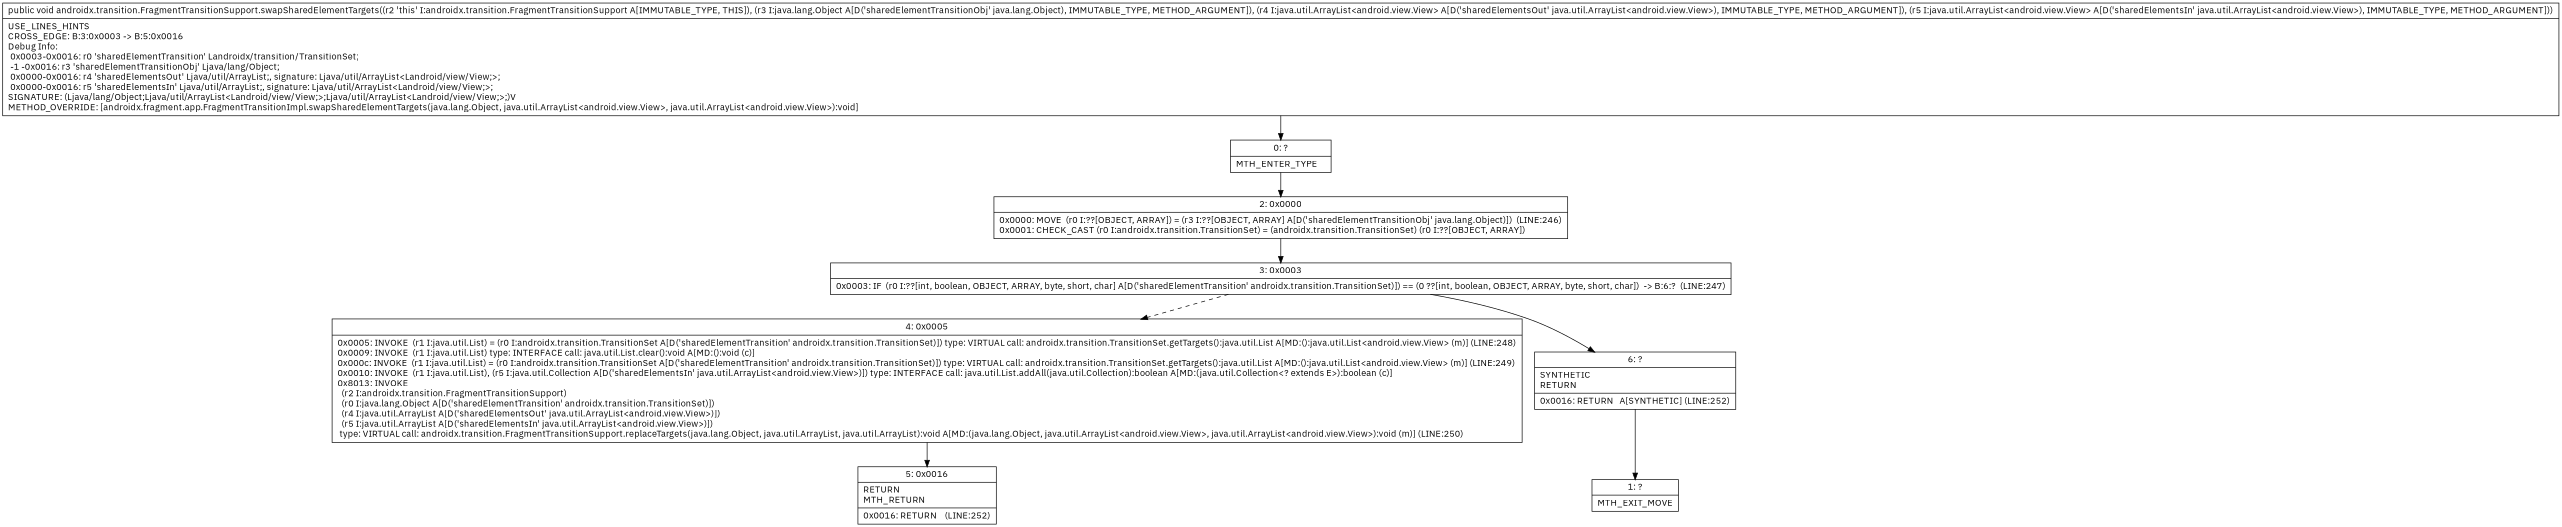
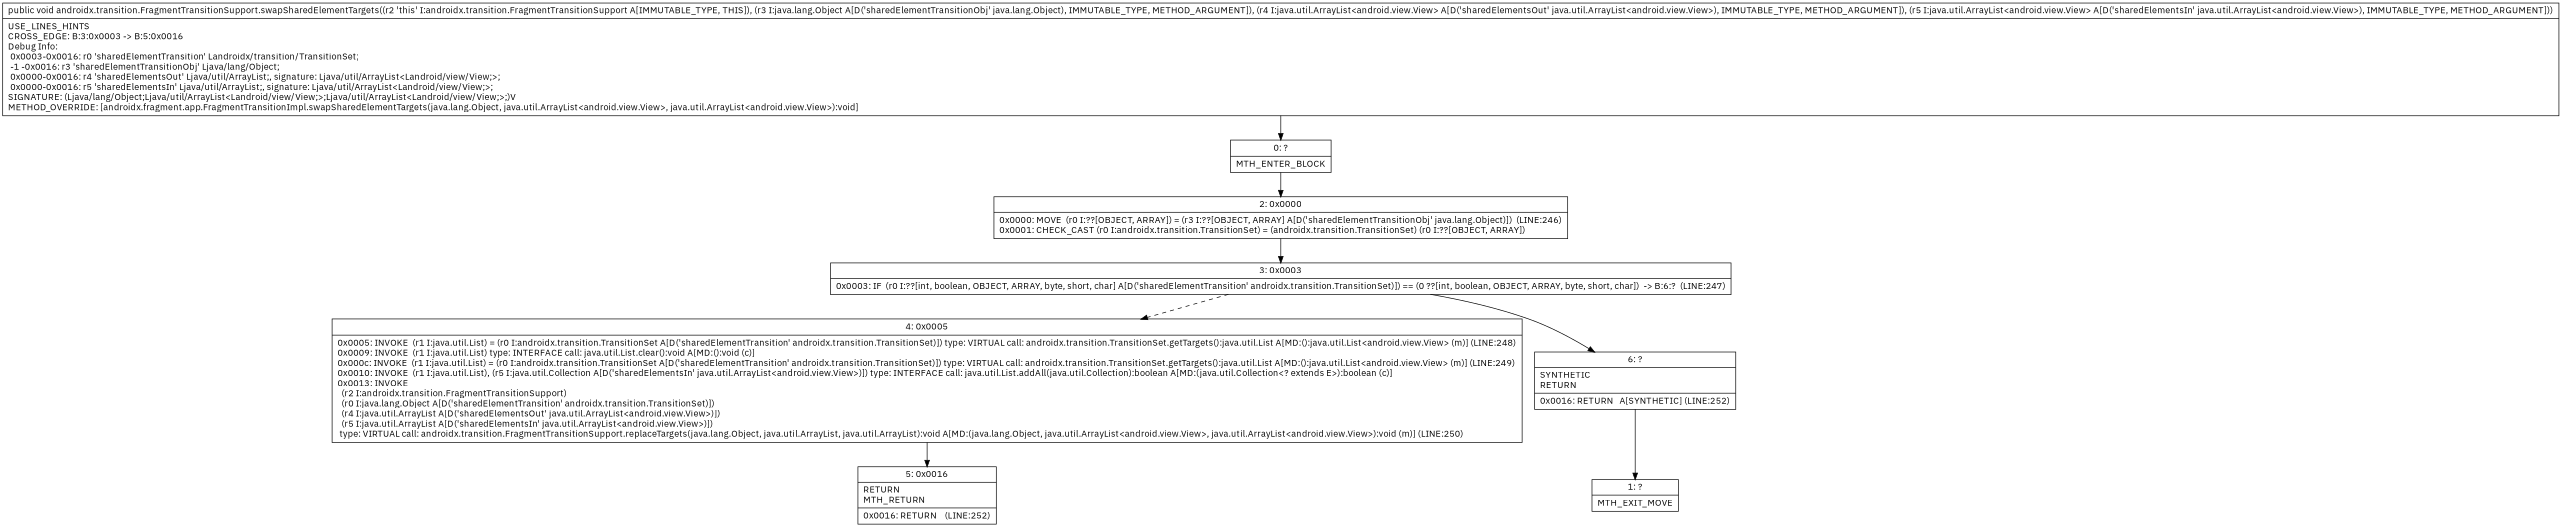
node "0: ?": text "MTH_ENTER_TYPE" -> "MTH_ENTER_BLOCK"
node "4: 0x0005": text "0x8013: INVOKE" -> "0x0013: INVOKE"
